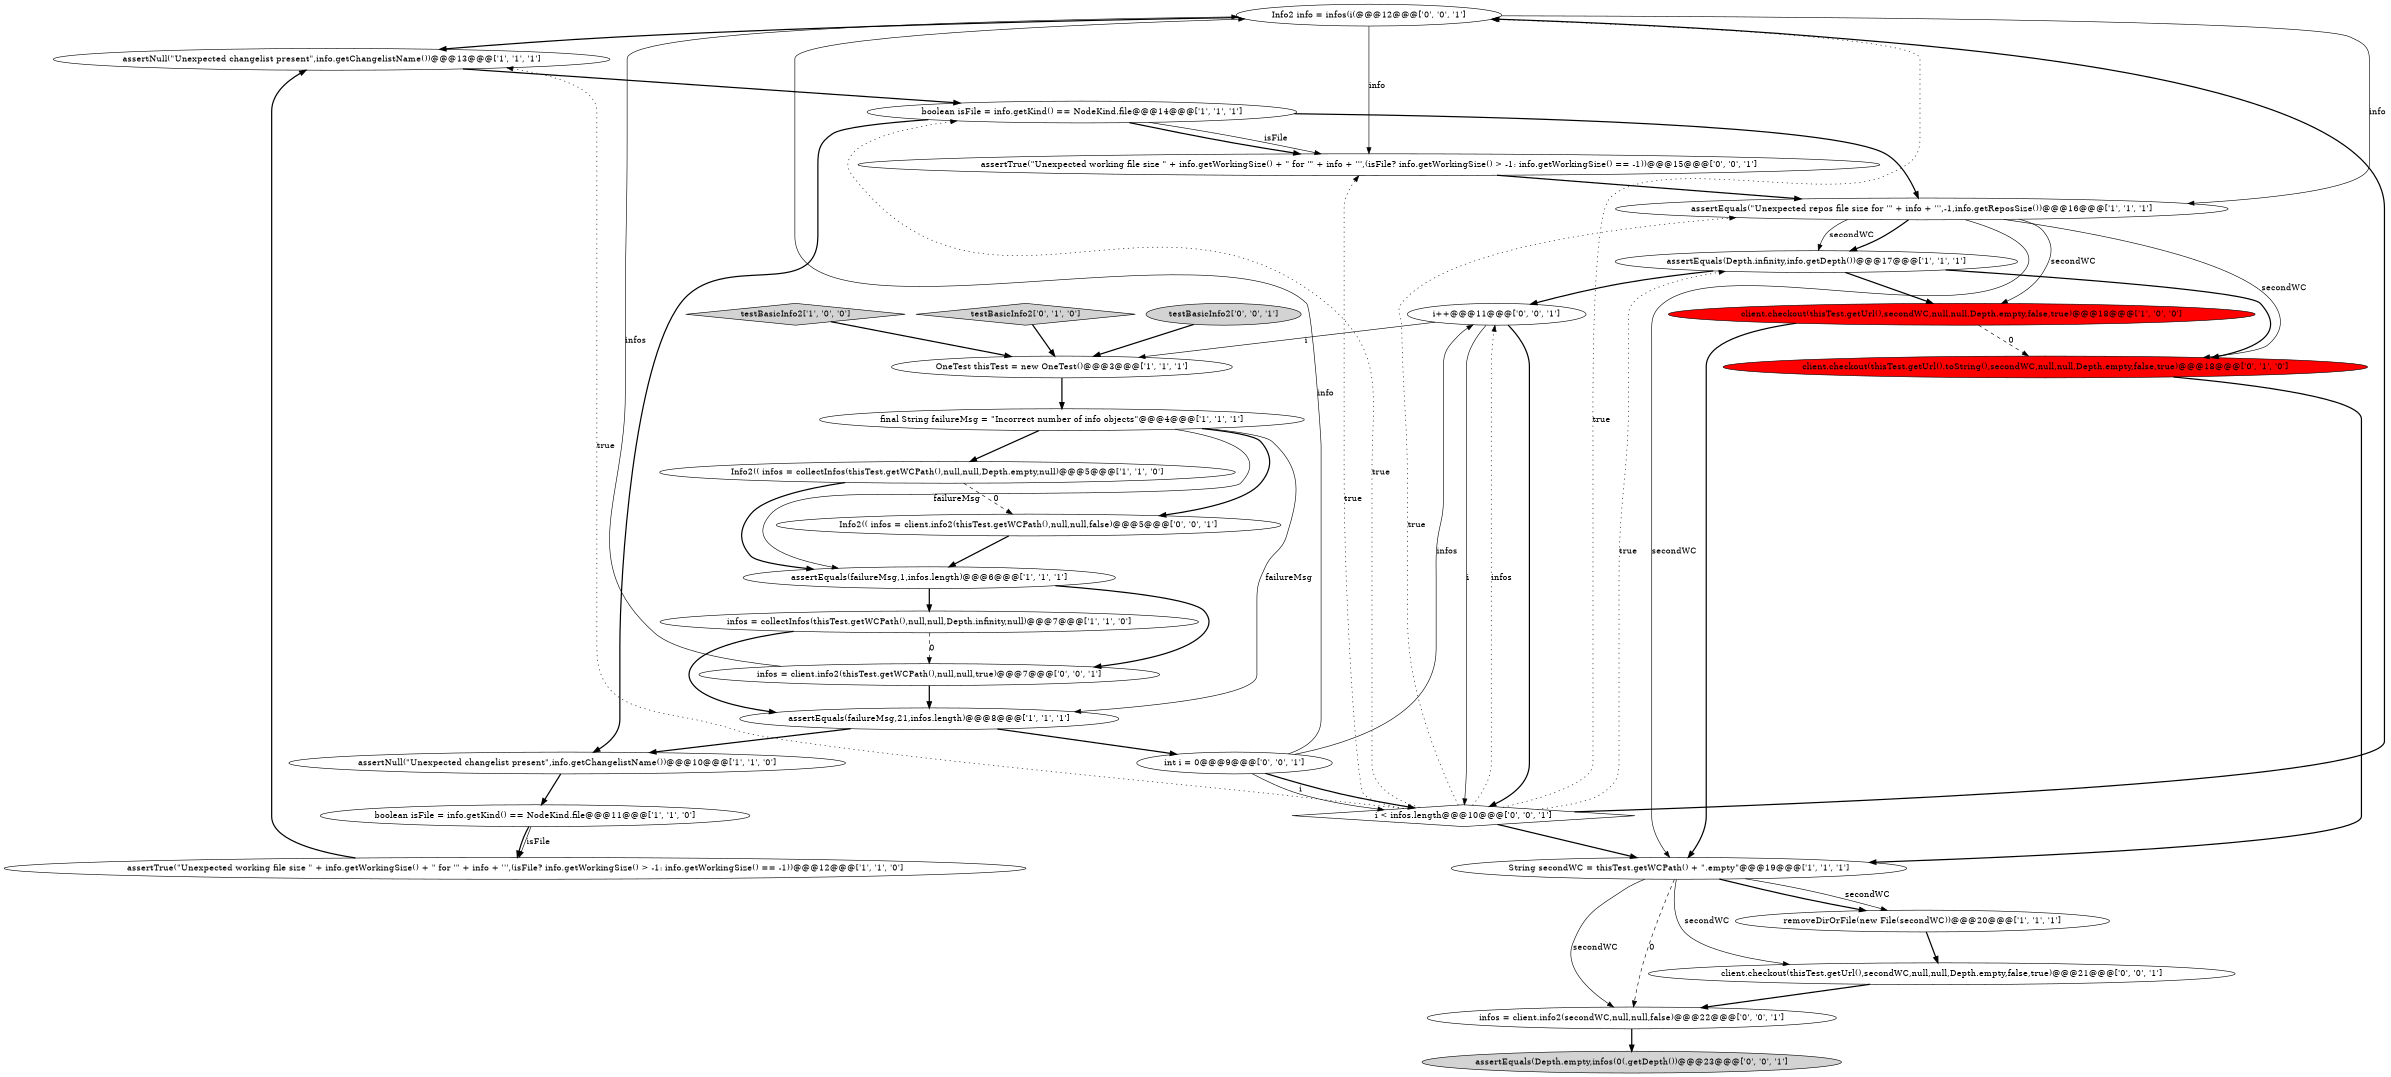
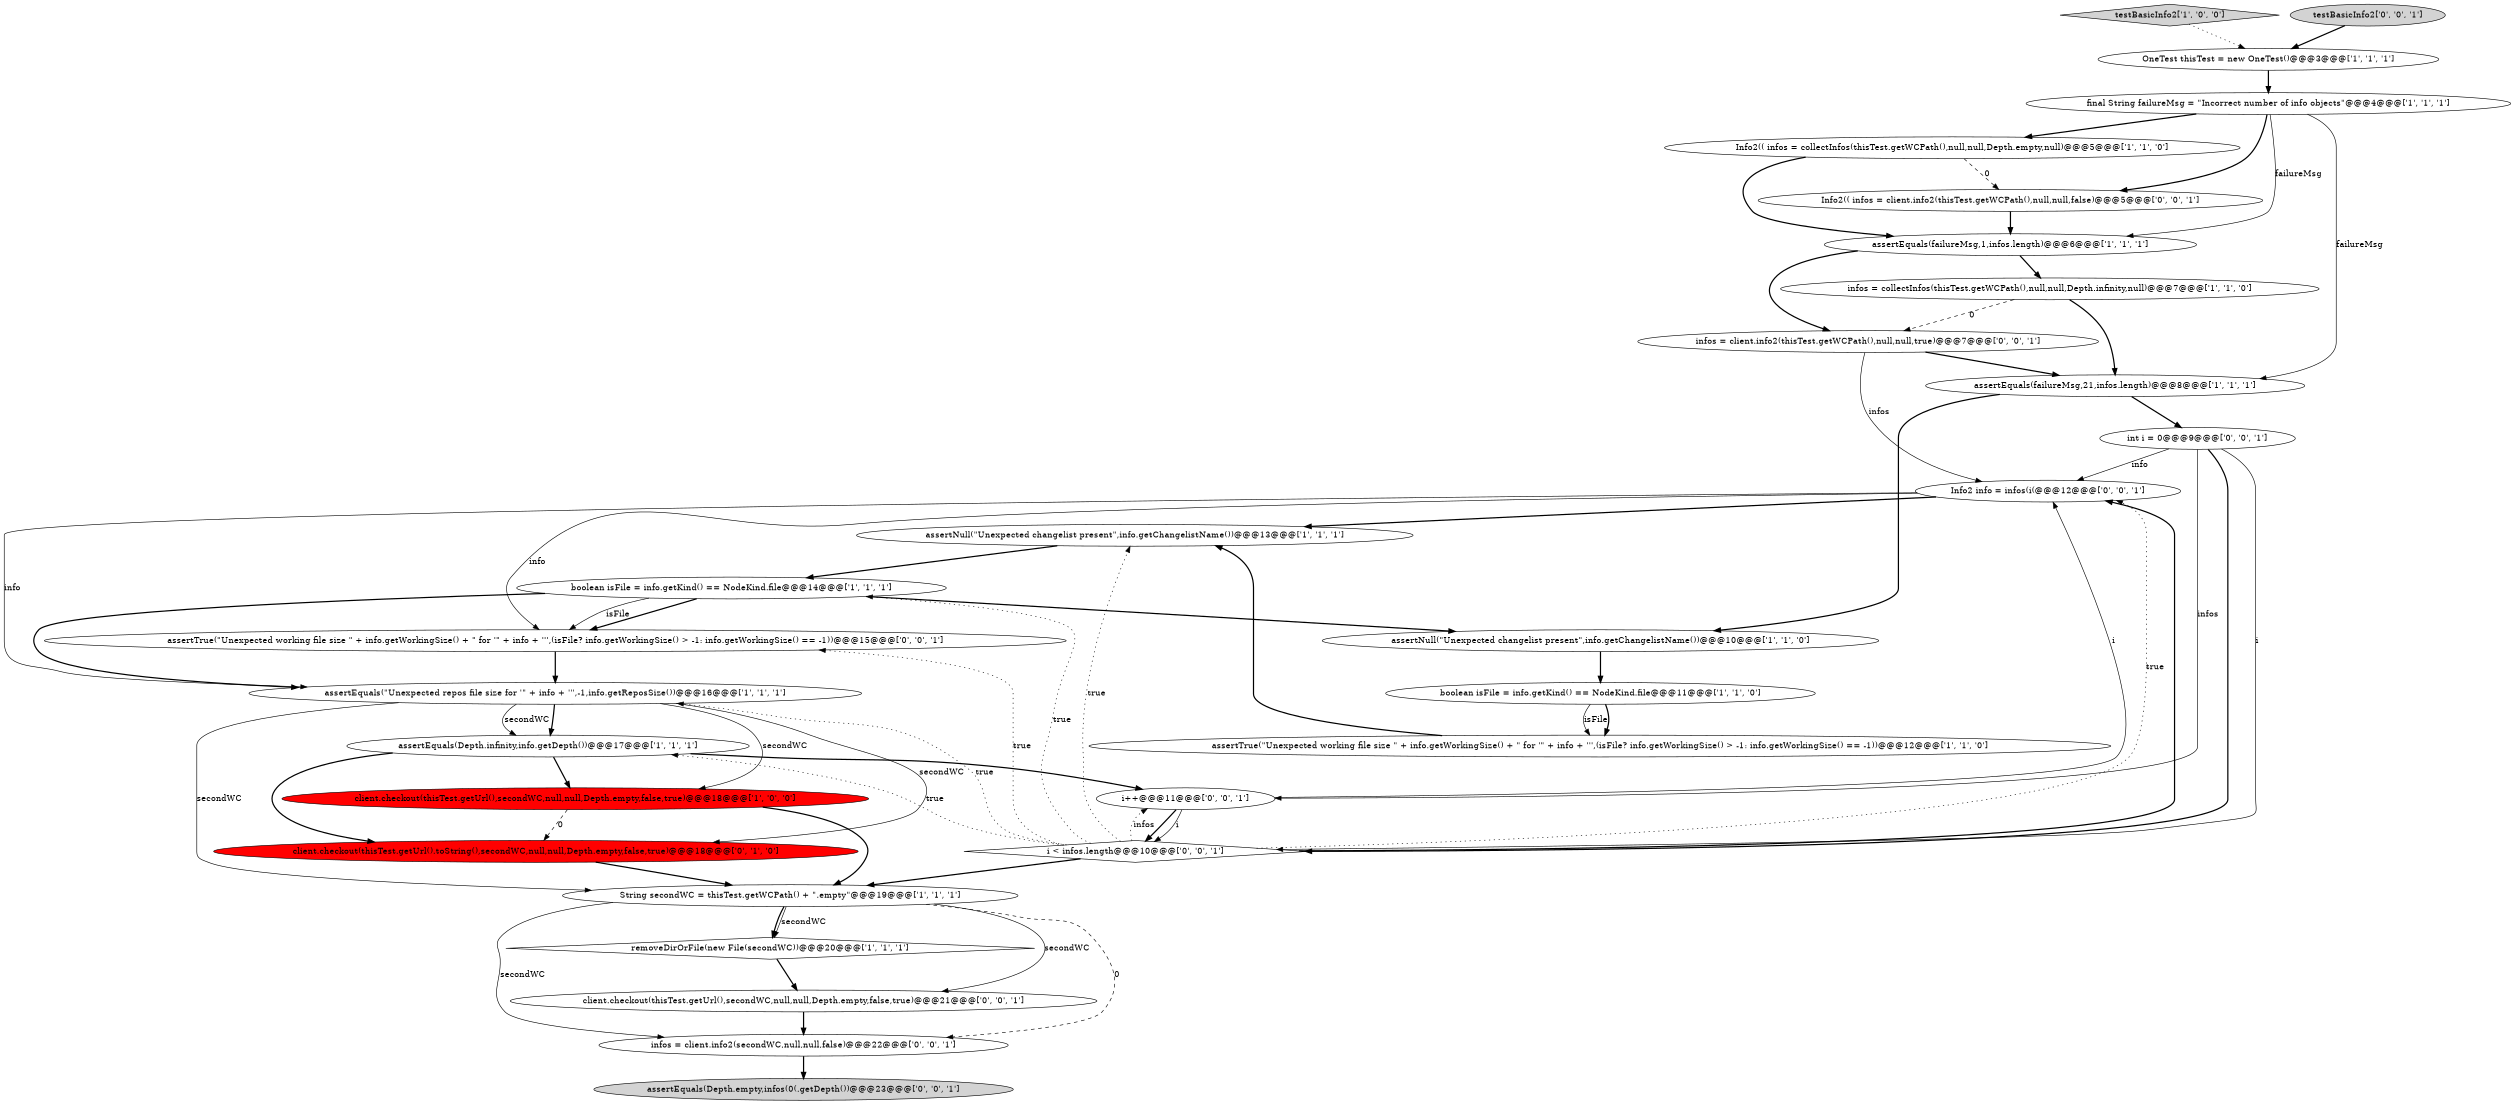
node "testBasicInfo2['0', '1', '0']": removed
edge "testBasicInfo2['1', '0', '0']" -> "OneTest thisTest = new OneTest()@@@3@@@['1', '1', '1']": style bold -> dotted
edge "i++@@@11@@@['0', '0', '1']" -> "OneTest thisTest = new OneTest()@@@3@@@['1', '1', '1']": now "i++@@@11@@@['0', '0', '1']" -> "Info2 info = infos(i(@@@12@@@['0', '0', '1']"
node "removeDirOrFile(new File(secondWC))@@@20@@@['1', '1', '1']": shape ellipse -> diamond
